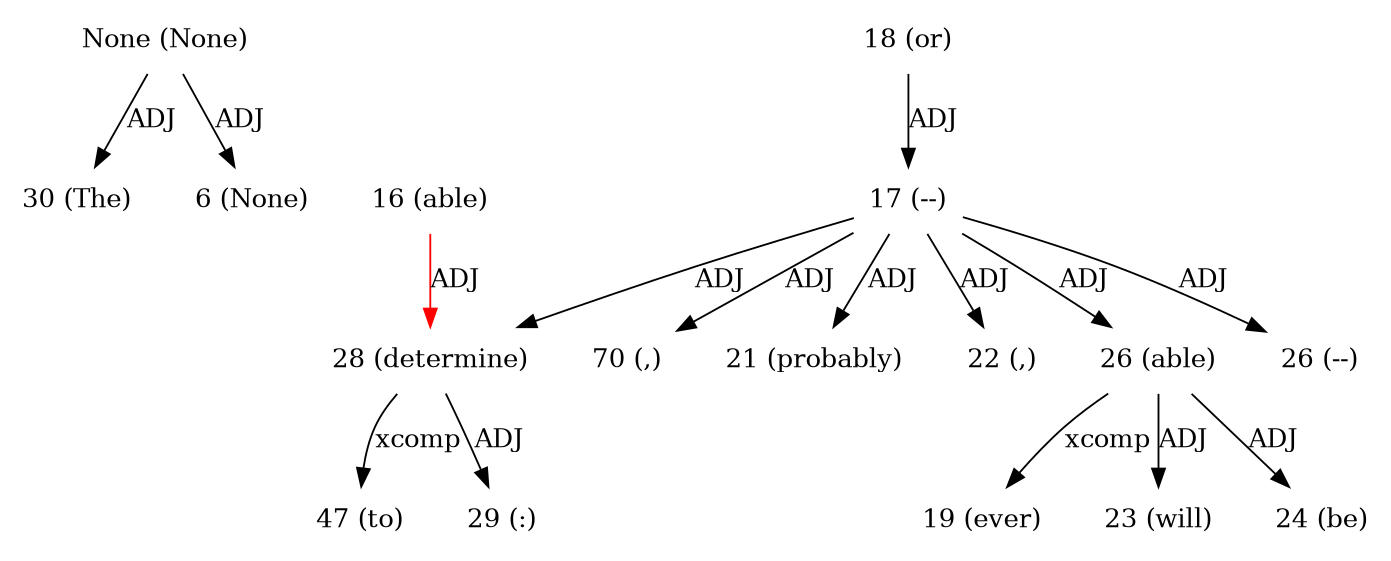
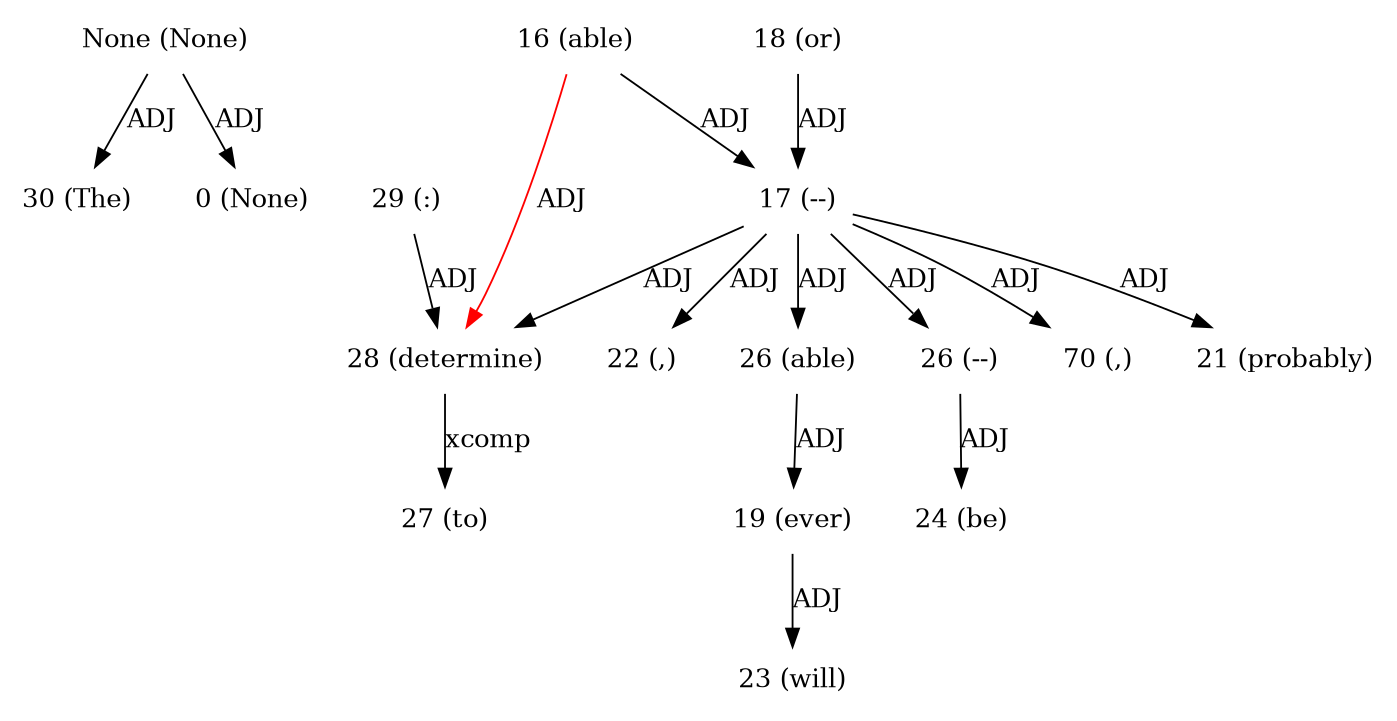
edge "16 (able)" -> "17 (--)": added, label "ADJ"
node "6 (None)": label "6 (None)" -> "0 (None)"
edge "26 (able)" -> "23 (will)": now "19 (ever)" -> "23 (will)"
edge "28 (determine)" -> "29 (:)": reversed
edge "26 (able)" -> "24 (be)": now "26 (--)" -> "24 (be)"
edge "26 (able)" -> "19 (ever)": label "xcomp" -> "ADJ"
node "47 (to)": label "47 (to)" -> "27 (to)"
